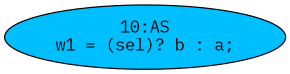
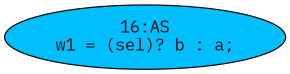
node "10:AS w1 = (sel)? b : a;": label "10:AS w1 = (sel)? b : a;" -> "16:AS w1 = (sel)? b : a;"
